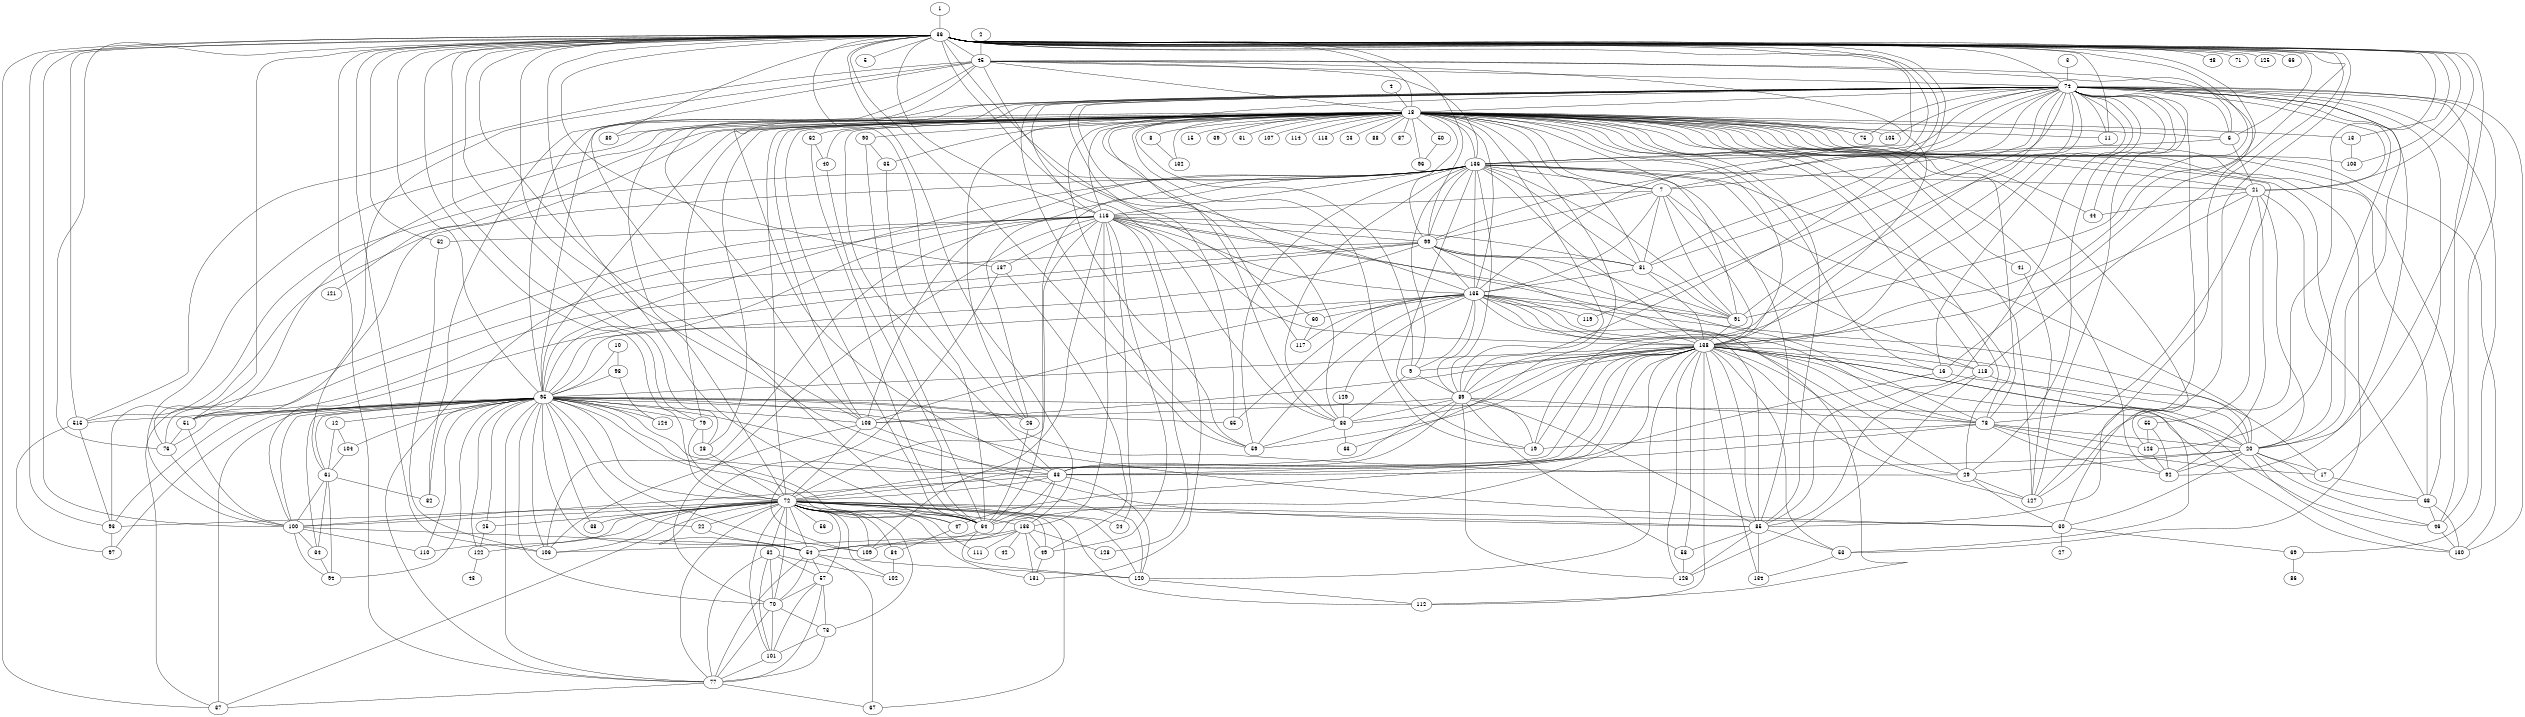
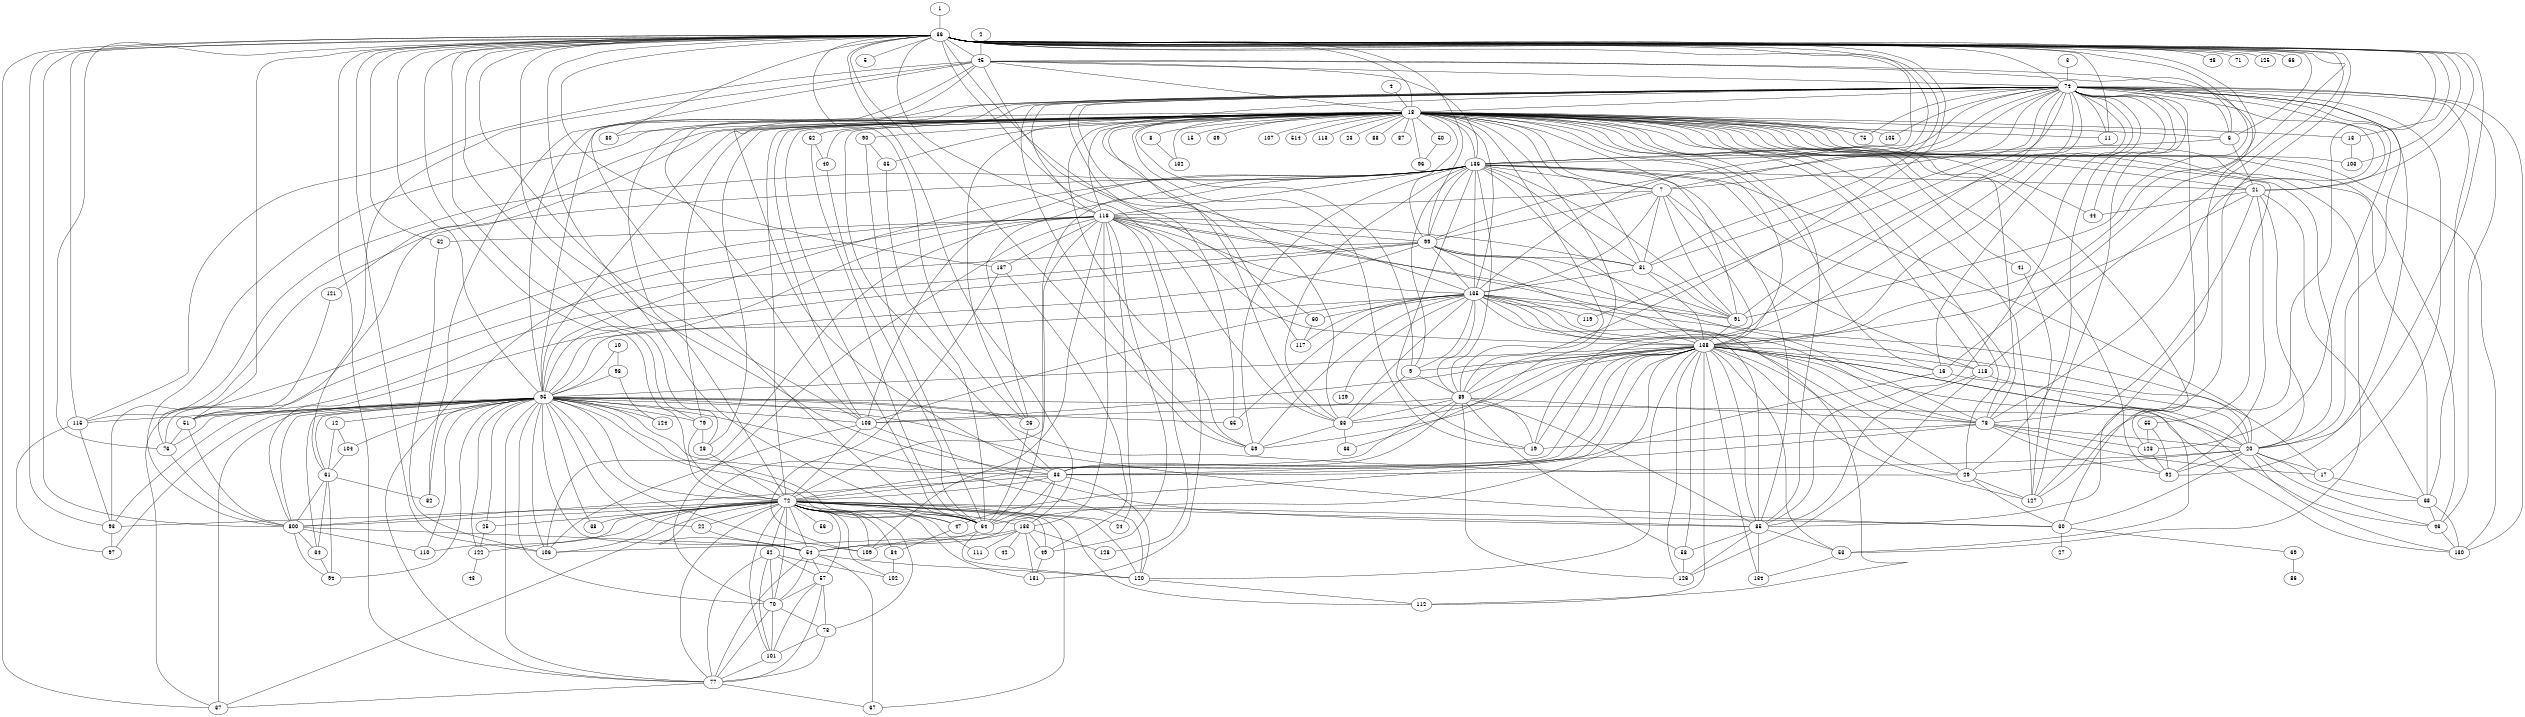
edge "45" -- "138": removed
node "31": removed
node "114": label "114" -> "514"
edge "18" -- "76": now "121" -- "76"
edge "74" -- "69": now "74" -- "78"
edge "129" -- "83": now "135" -- "83"
node "515": label "515" -> "115"
node "100": label "100" -> "800"
